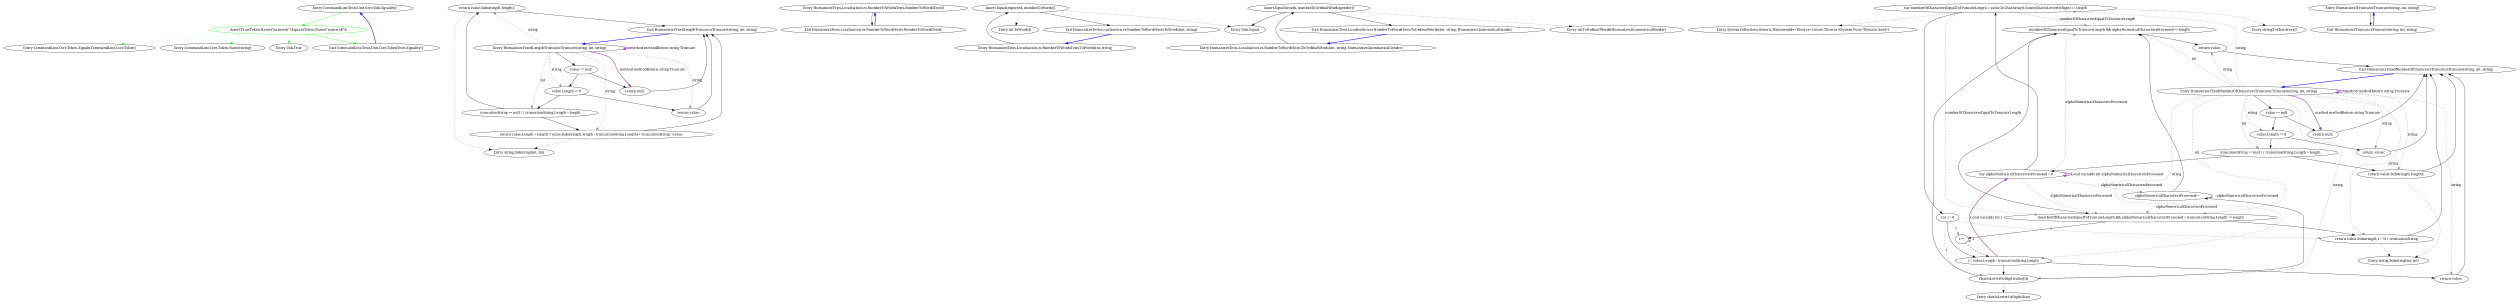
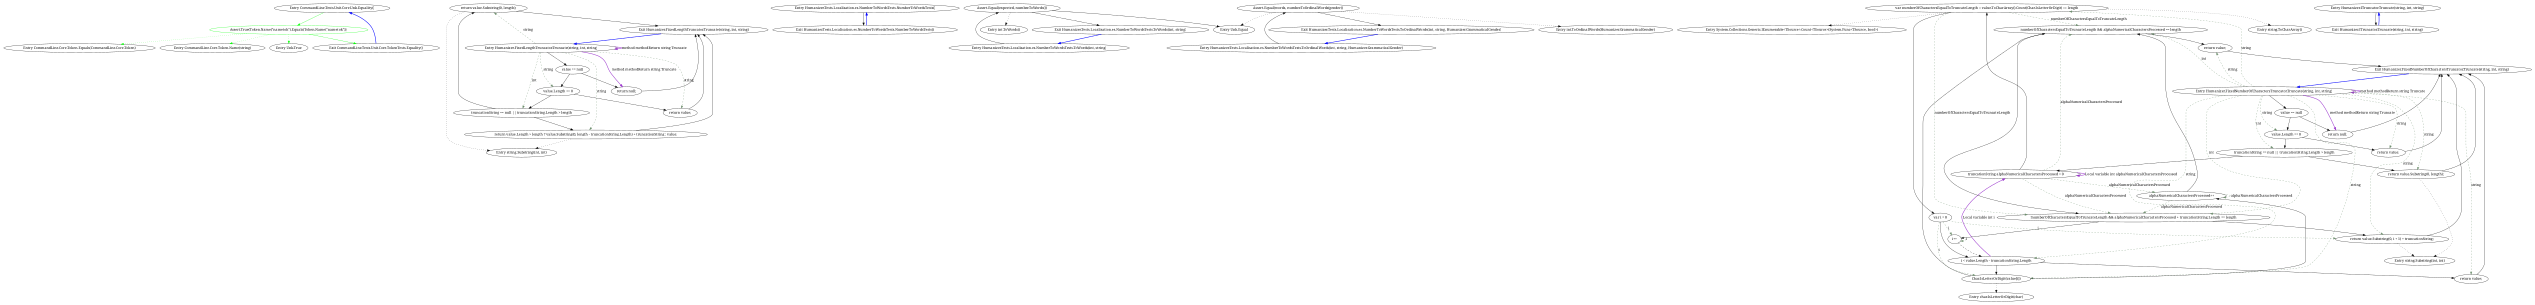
edge "Assert.Equal(expected, number.ToWords())" -> "Entry Unk.Equal": style dotted -> solid
edge "Assert.Equal(words, number.ToOrdinalWords(gender))" -> "Entry Unk.Equal": style solid -> dotted
node "var alphaNumericalCharactersProcessed = 0": label "var alphaNumericalCharactersProcessed = 0" -> "truncationString alphaNumericalCharactersProcessed = 0"
